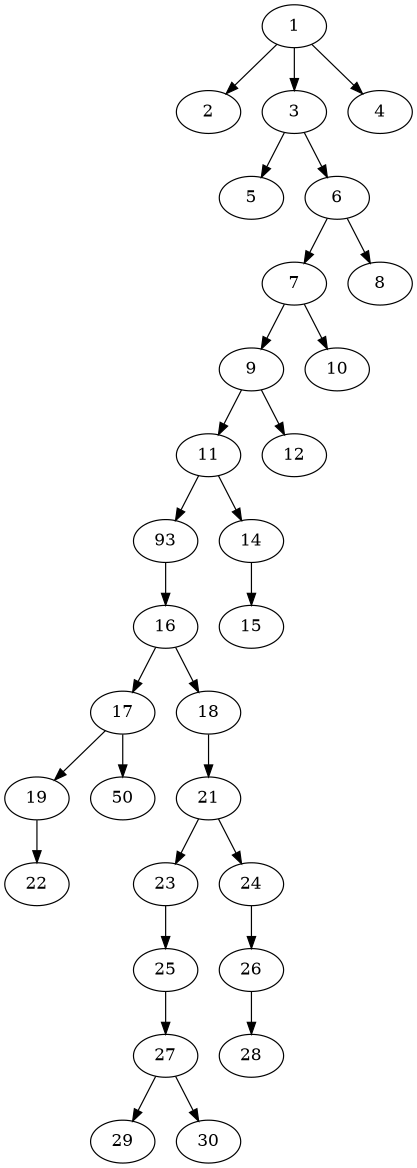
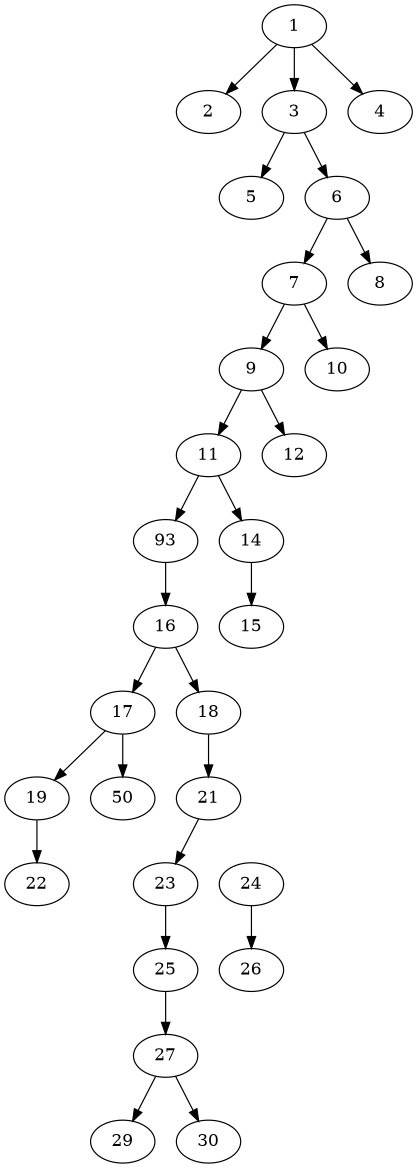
edge "21" -> "24": removed
node "28": removed
